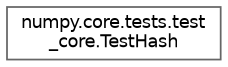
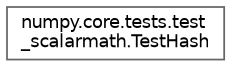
node "numpy.core.tests.test _core.TestHash": label "numpy.core.tests.test _core.TestHash" -> "numpy.core.tests.test _scalarmath.TestHash"
